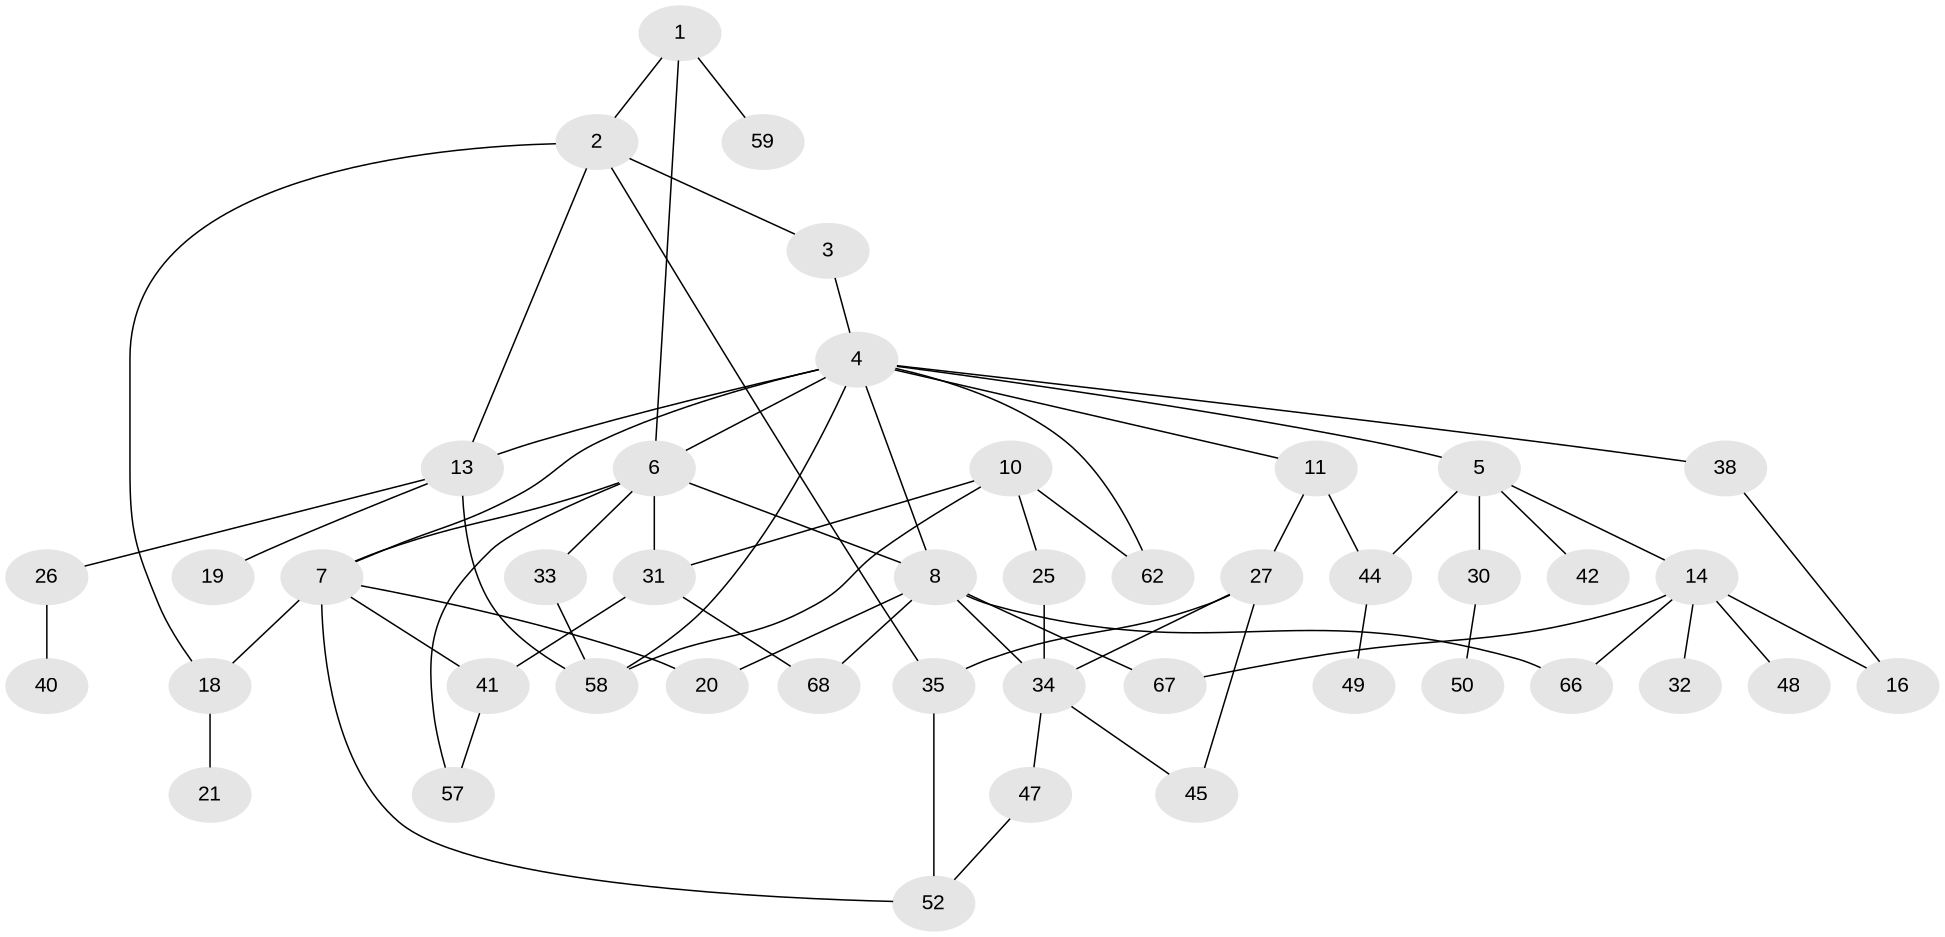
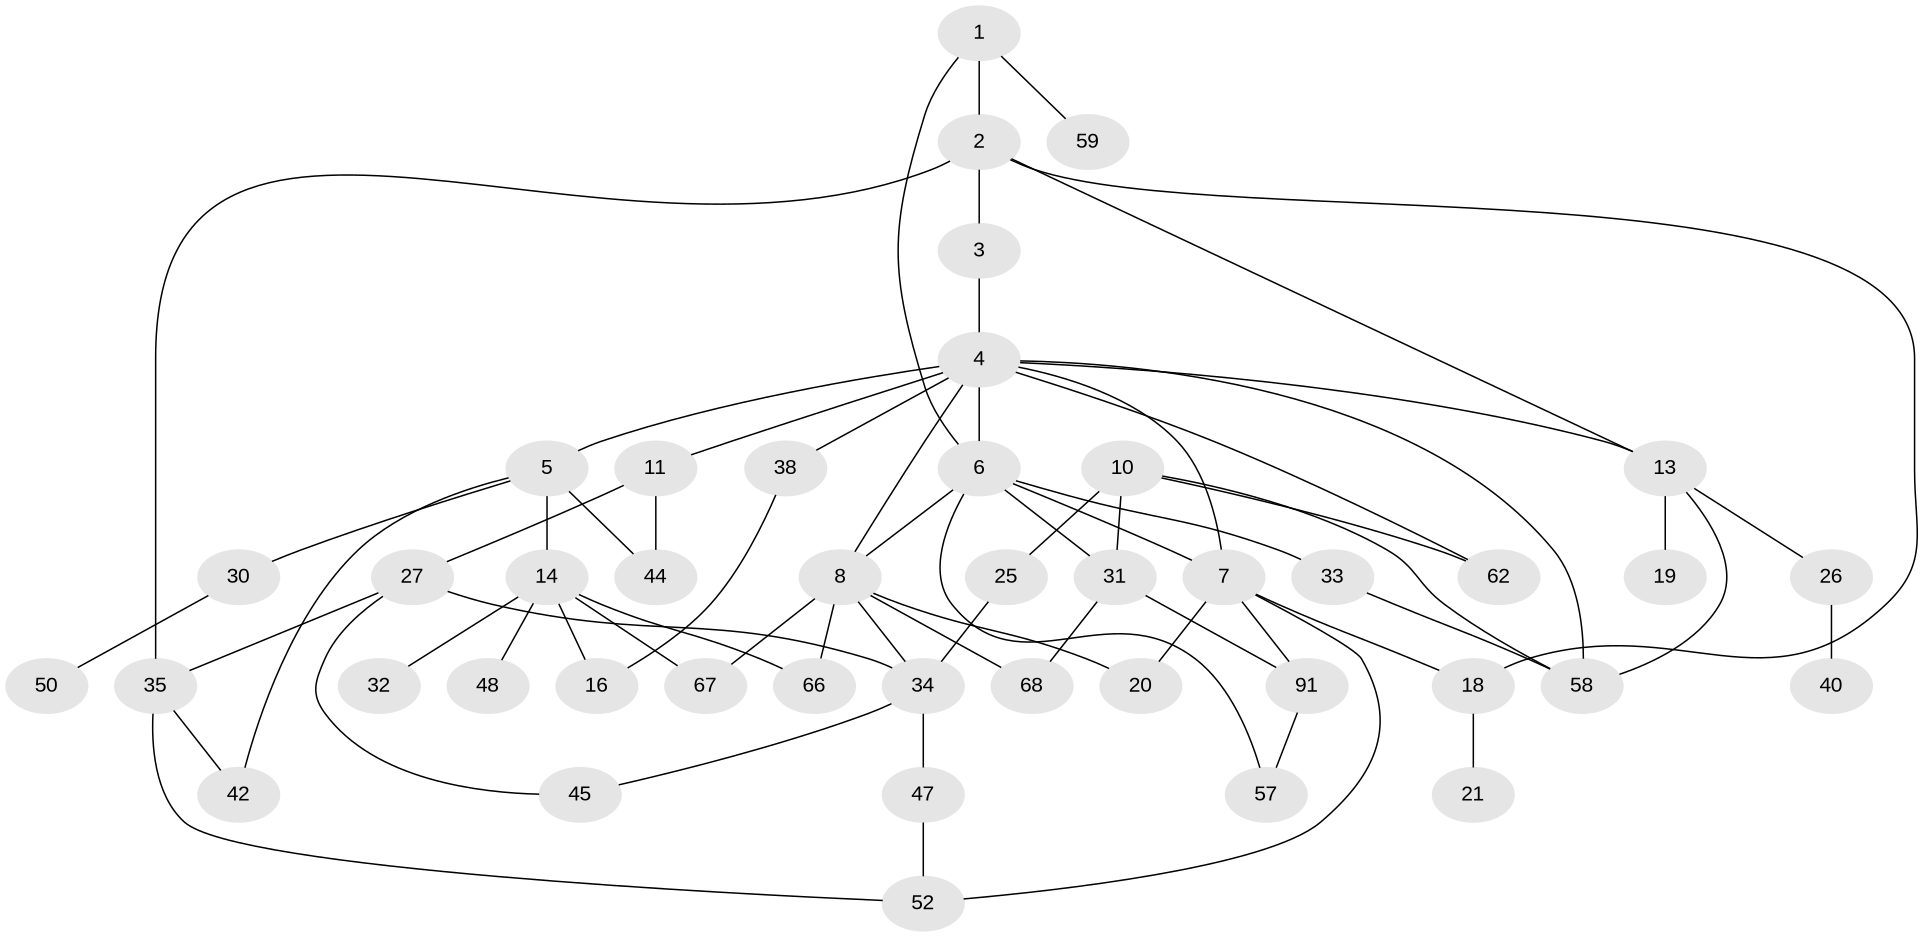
node "41": label "41" -> "91"
node "49": removed
edge "35" -- "42": added
